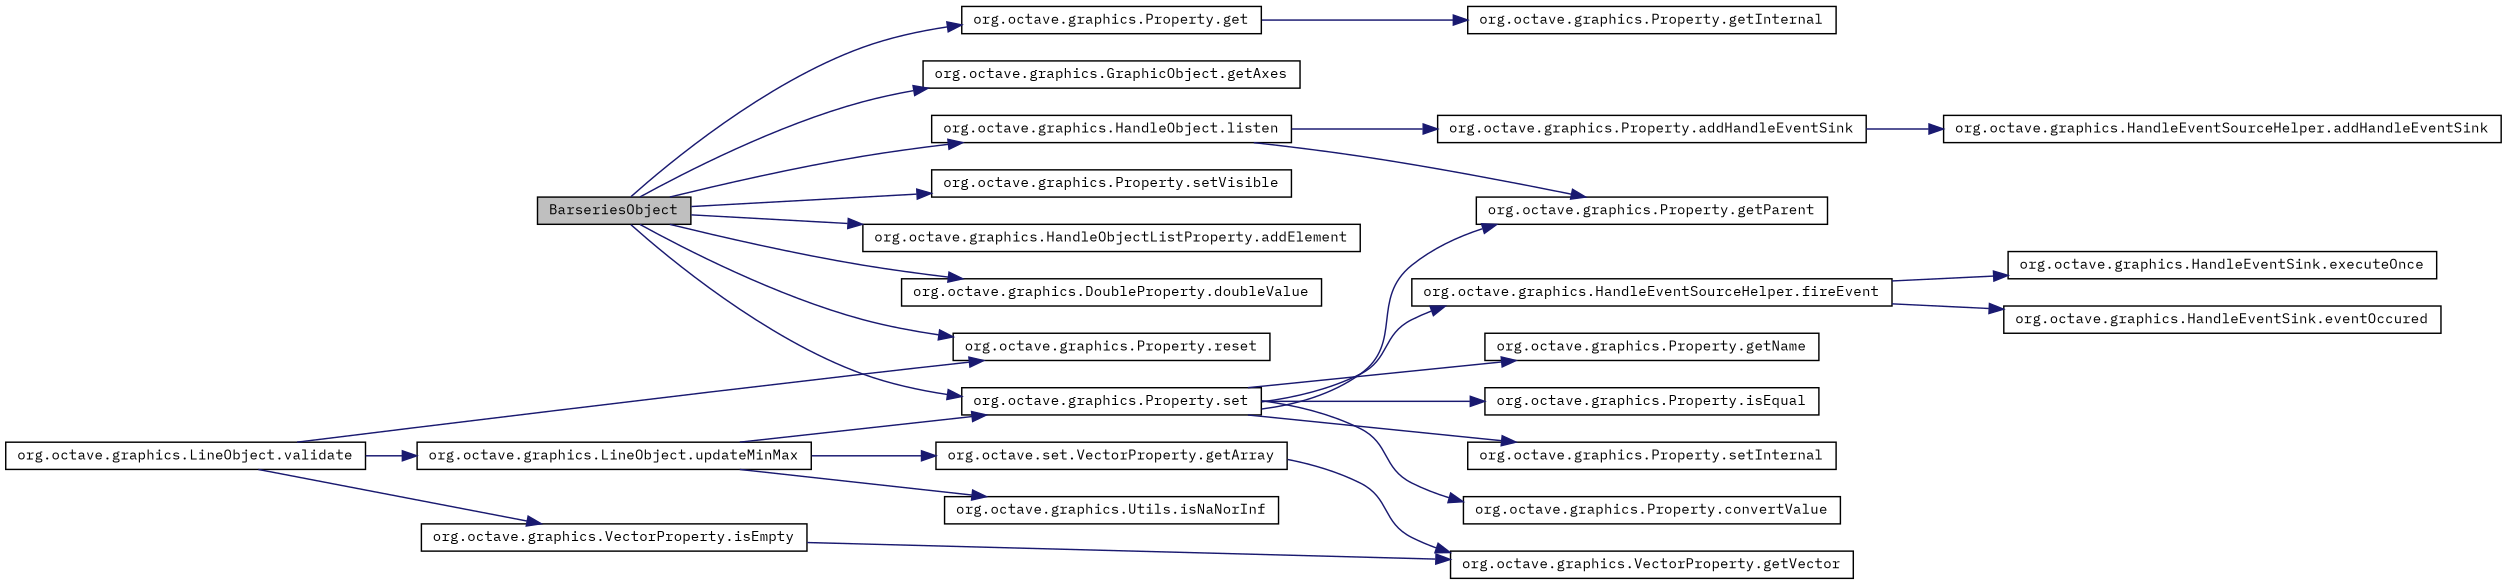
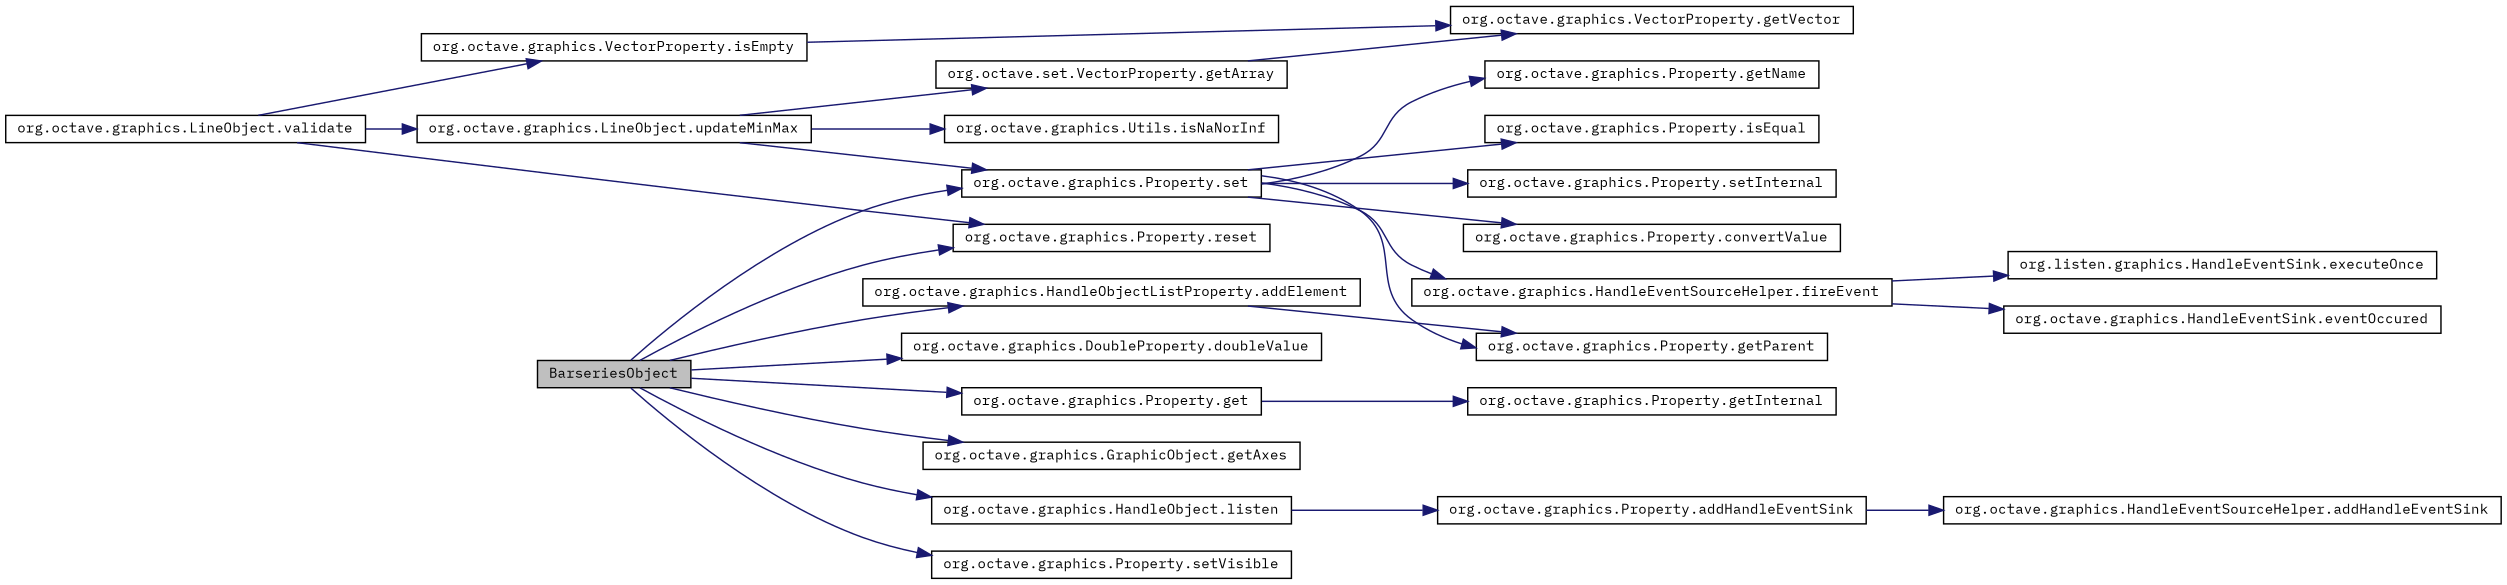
edge "org.octave.graphics.HandleObject.listen" -> "org.octave.graphics.Property.getParent": now "org.octave.graphics.HandleObjectListProperty.addElement" -> "org.octave.graphics.Property.getParent"
node "org.octave.graphics.HandleEventSink.executeOnce": label "org.octave.graphics.HandleEventSink.executeOnce" -> "org.listen.graphics.HandleEventSink.executeOnce"
